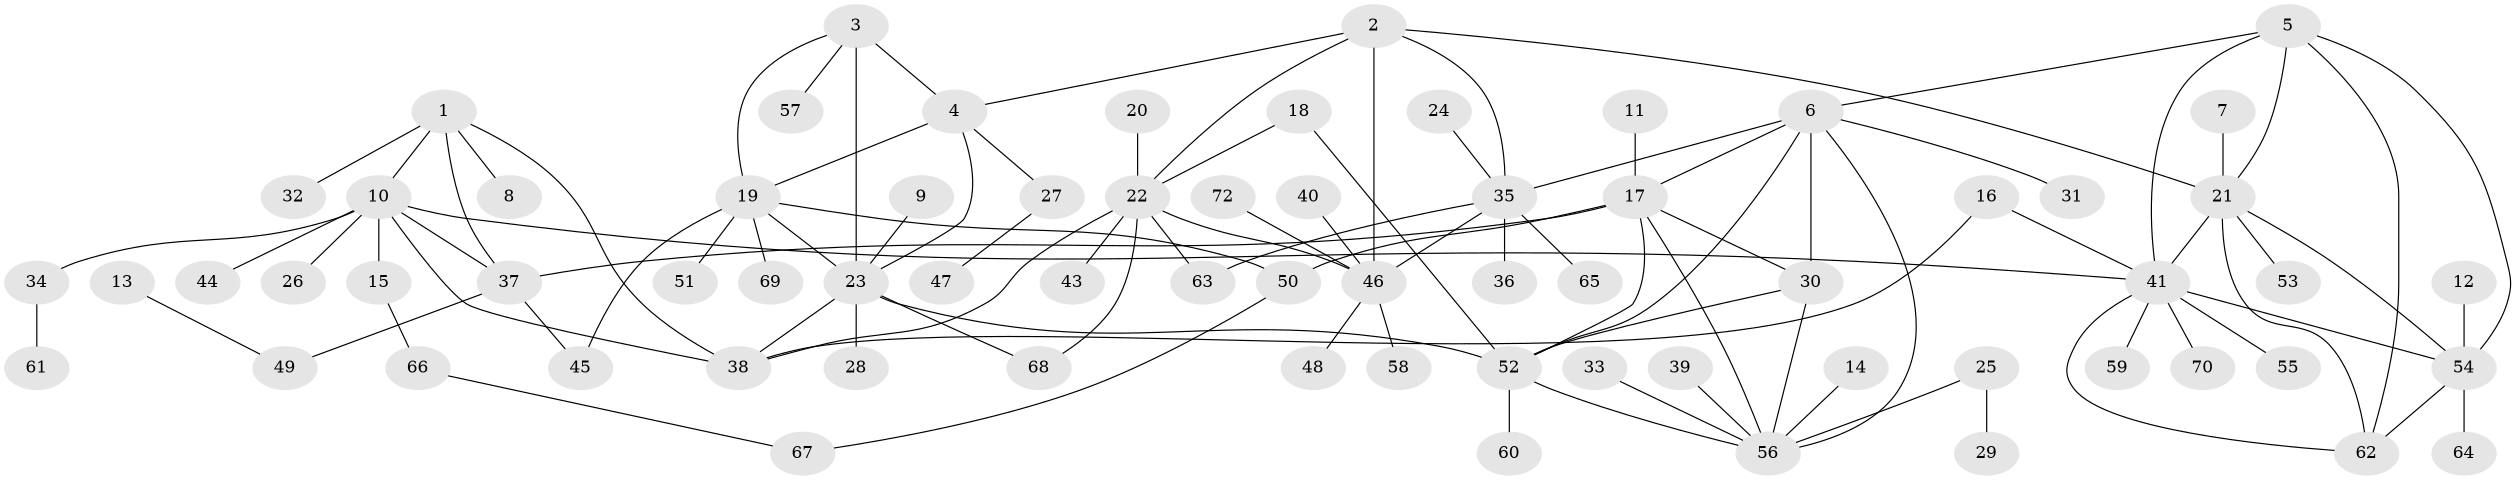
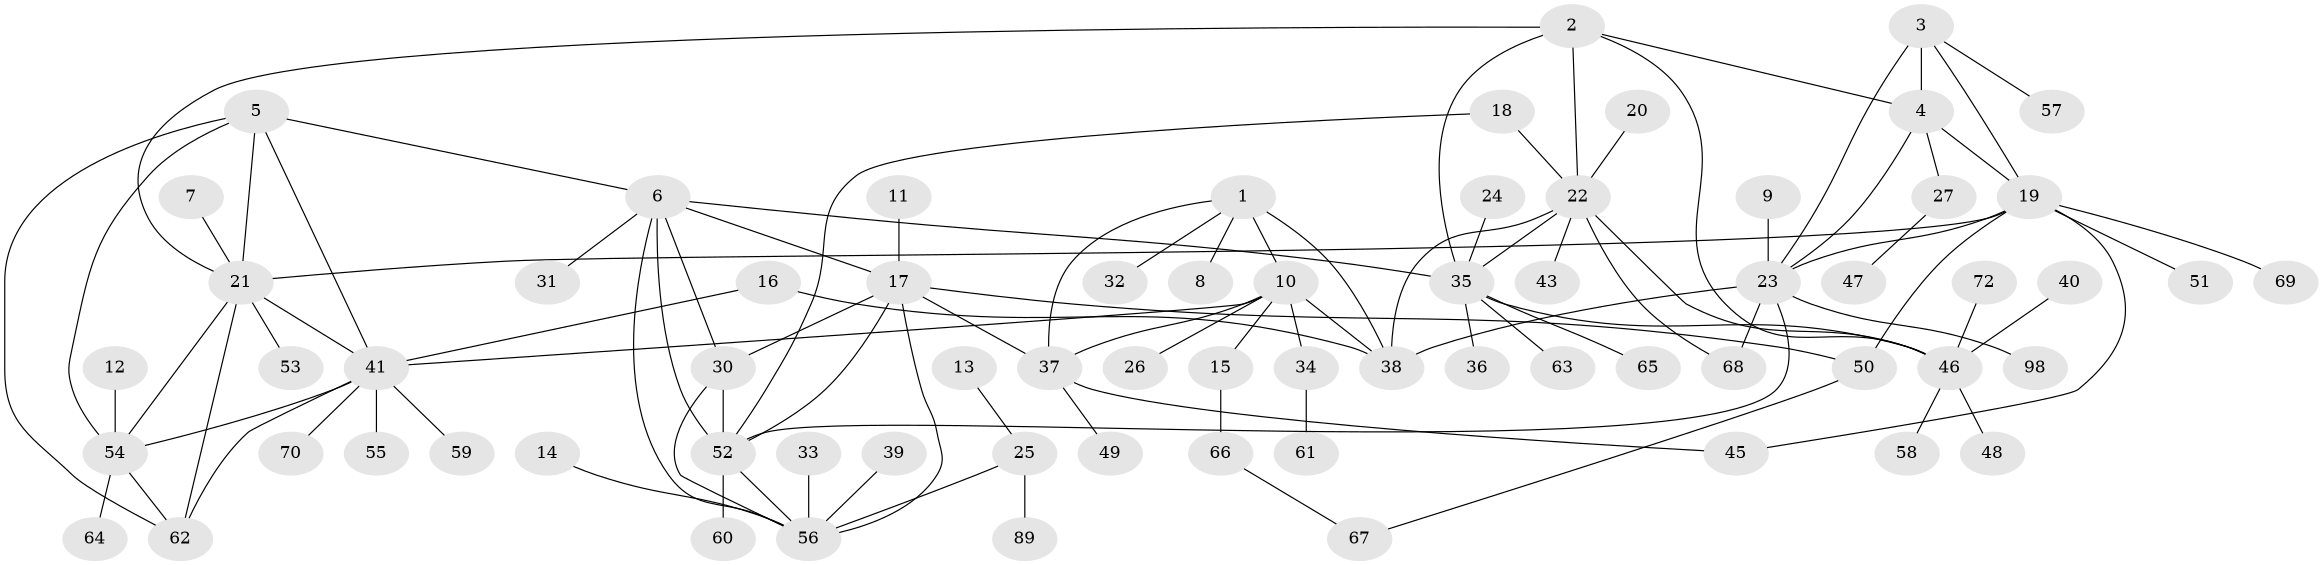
edge "22" -- "63": now "22" -- "35"
edge "19" -- "21": added
node "44": removed
edge "13" -- "49": now "13" -- "25"
node "28": label "28" -> "98"
node "29": label "29" -> "89"
